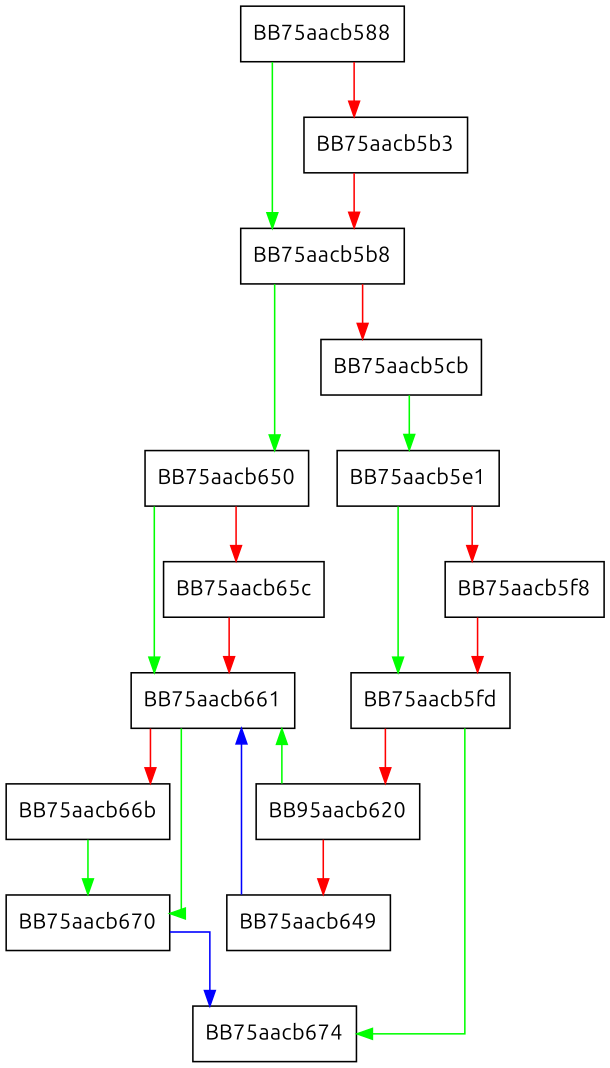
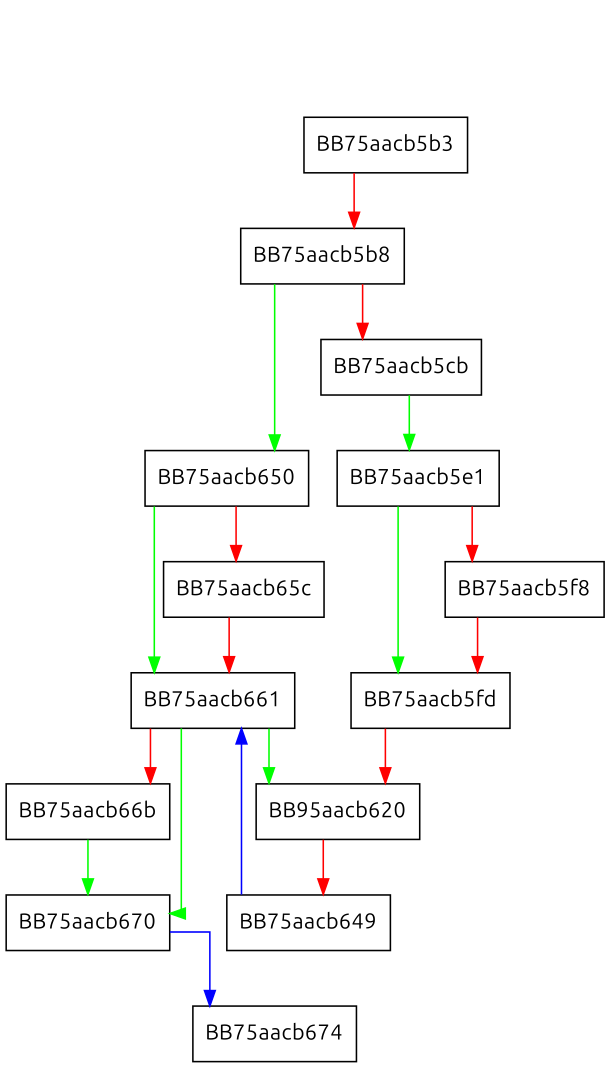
node "BB75aacb588": removed
edge "BB95aacb620" -> "BB75aacb661": reversed
edge "BB75aacb5fd" -> "BB75aacb674": removed
